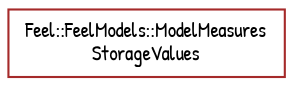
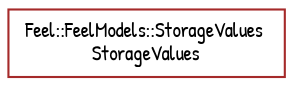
node "Feel::FeelModels::ModelMeasures StorageValues": label "Feel::FeelModels::ModelMeasures StorageValues" -> "Feel::FeelModels::StorageValues StorageValues"
